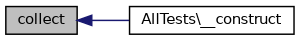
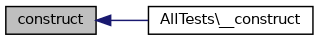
node "collect": label "collect" -> "construct"
